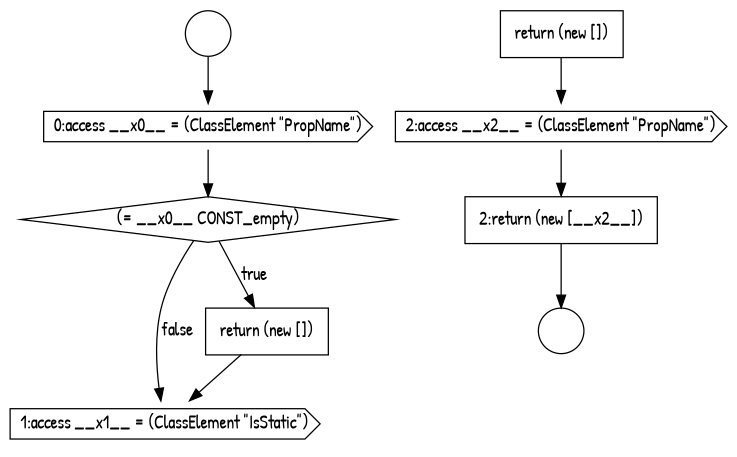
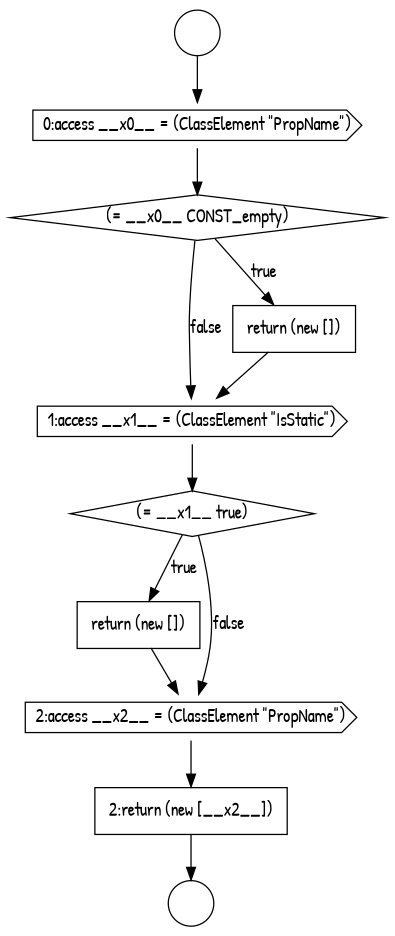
node "(= __x1__ true)": added
